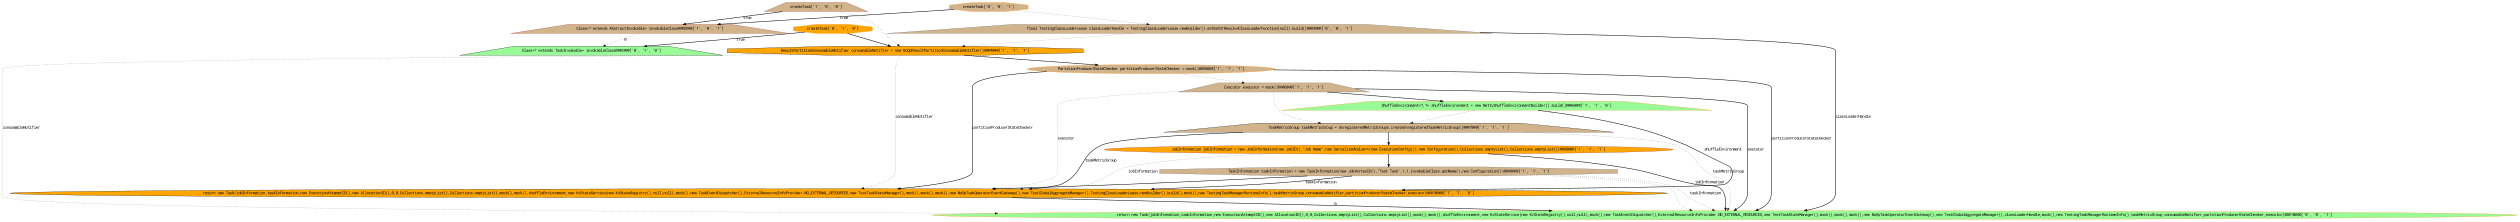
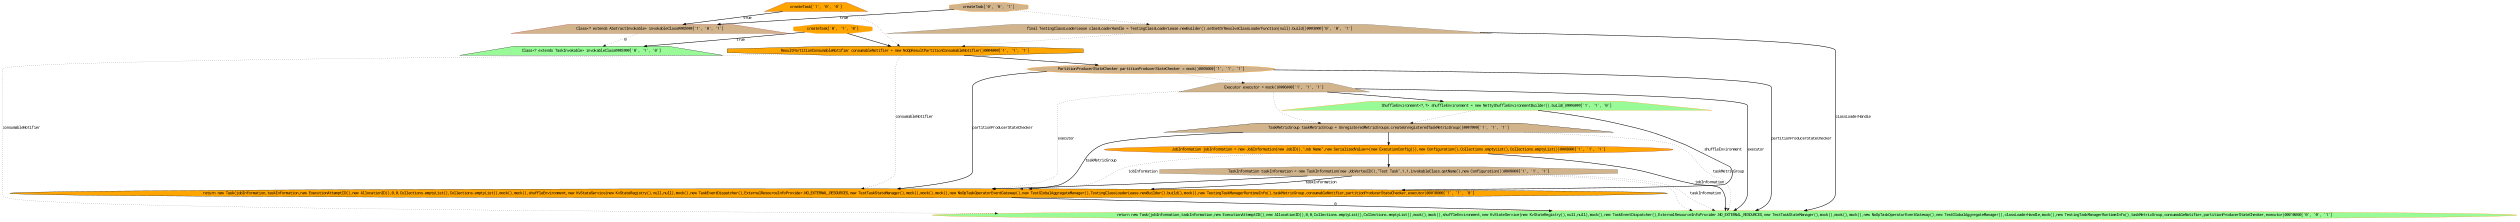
node "createTask['1', '0', '0']": fillcolor tan -> orange
